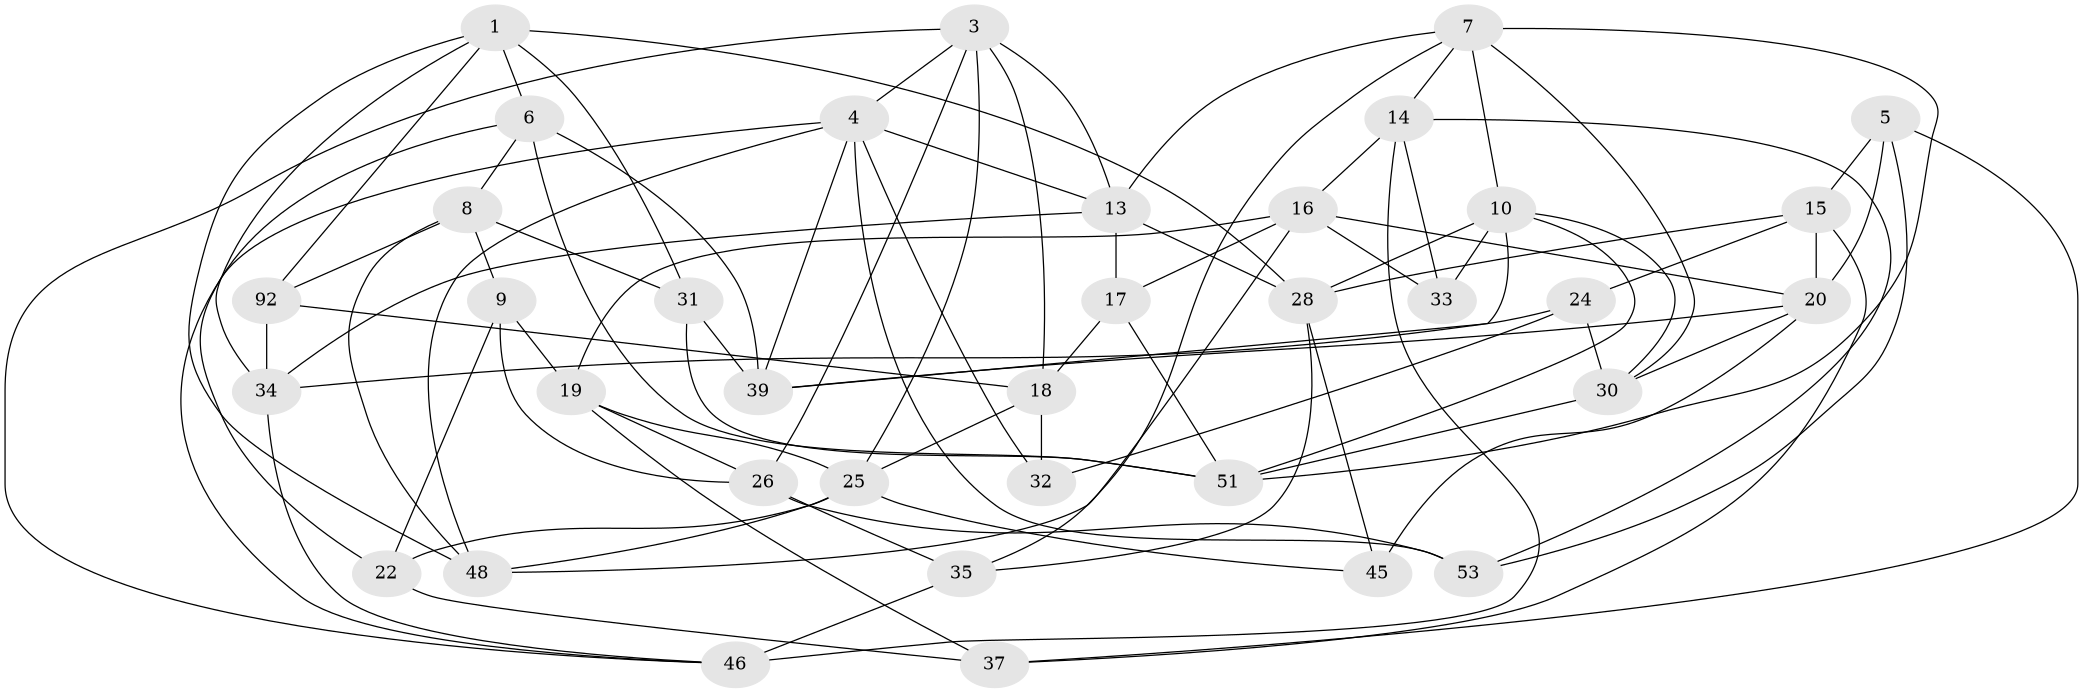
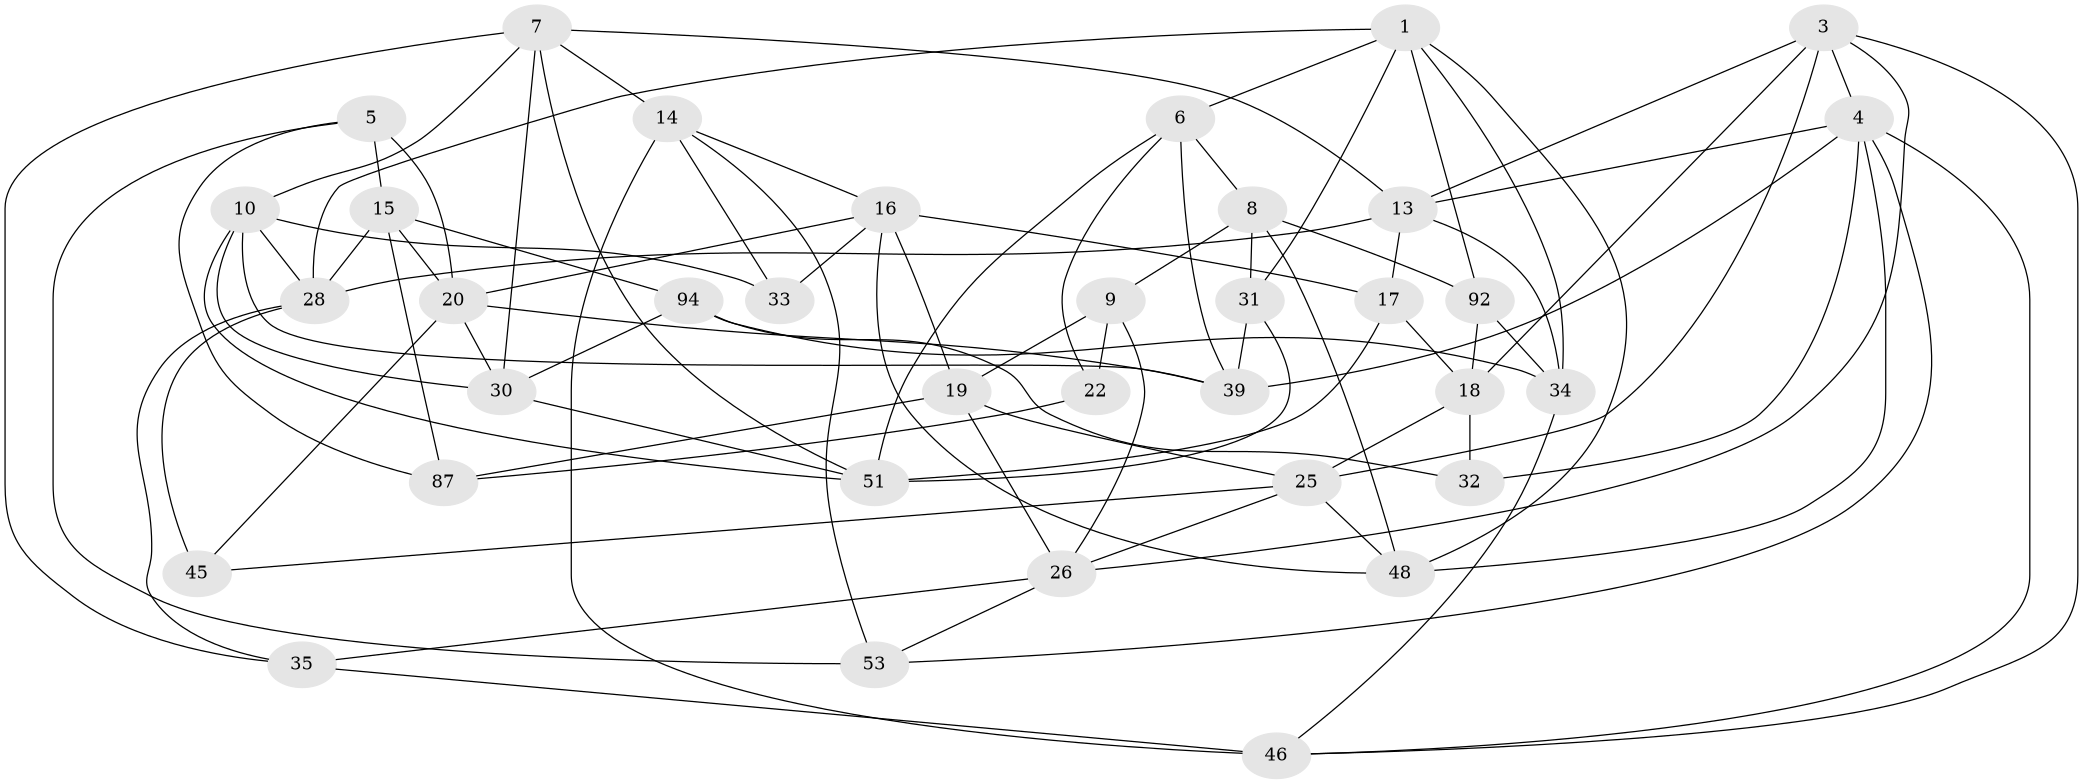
node "24": label "24" -> "94"
edge "25" -- "22": now "25" -- "26"
node "37": label "37" -> "87"
